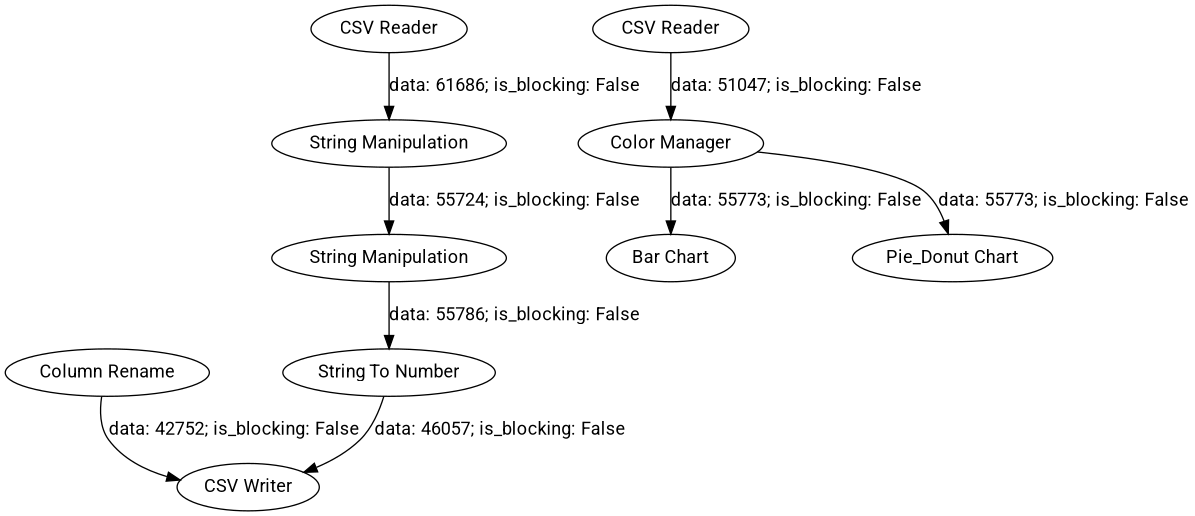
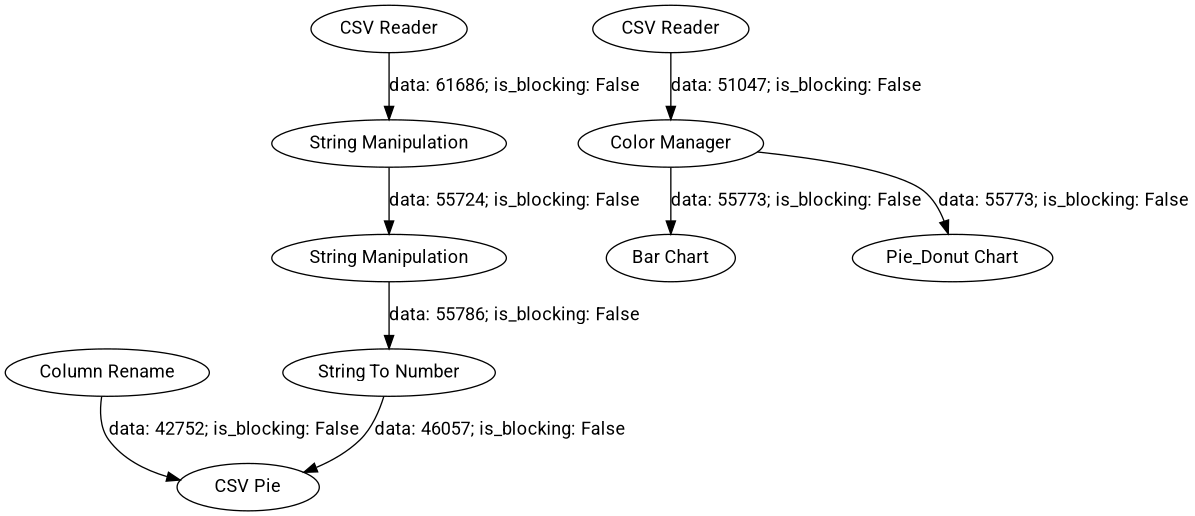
node "CSV Writer": label "CSV Writer" -> "CSV Pie"
